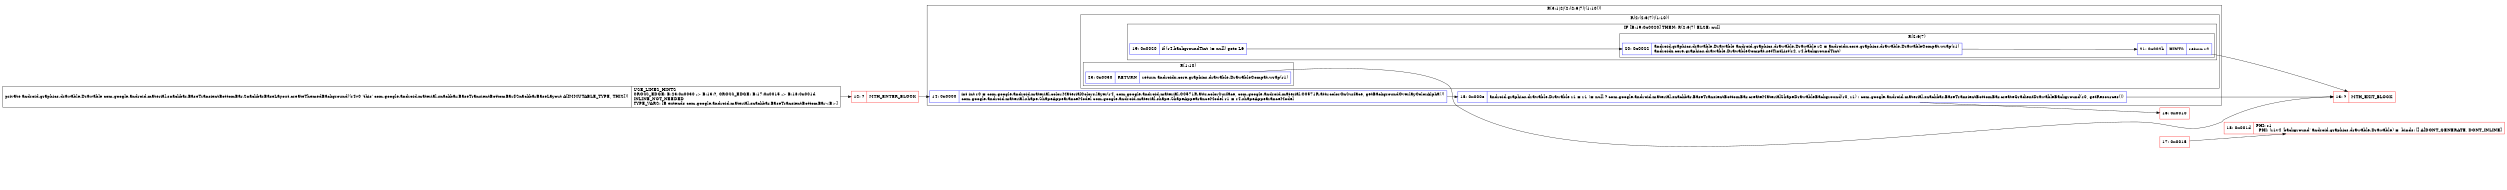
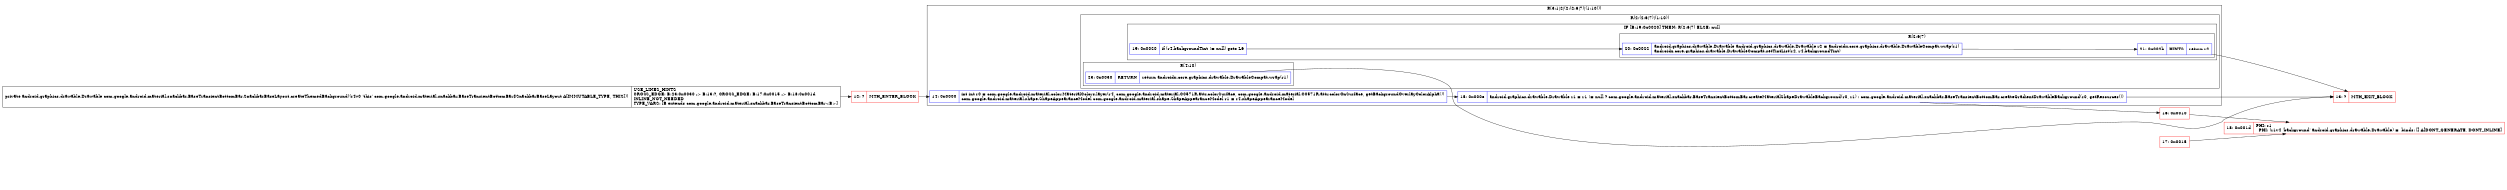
cluster "R(1:10)": label "R(1:10)" -> "R(4:10)"
edge "16: 0x0010" -> "18: 0x001d": added
